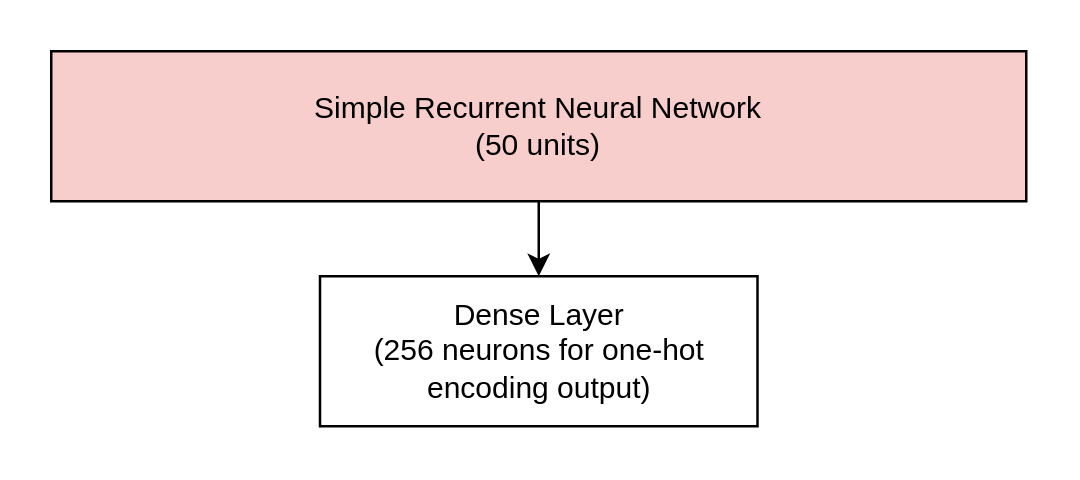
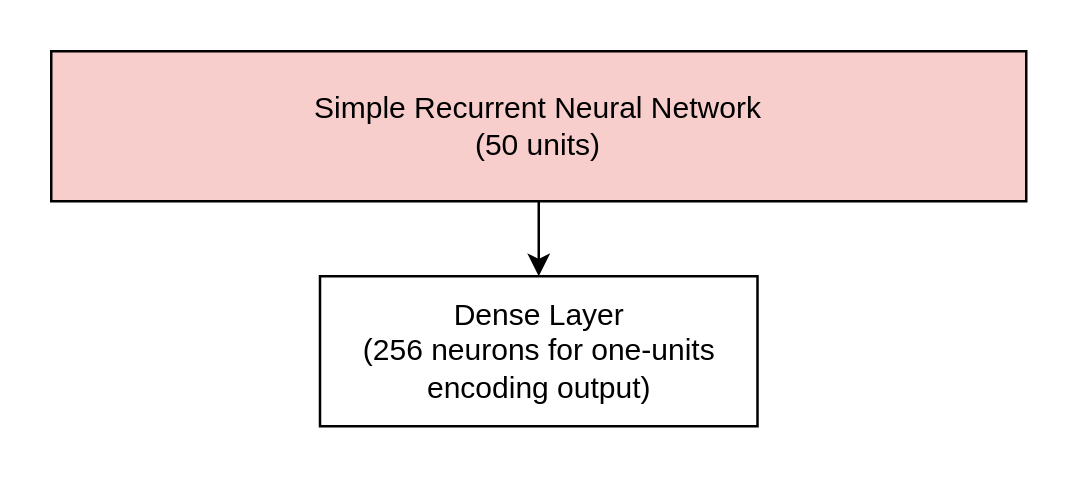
node "Dense Layer (256 neurons for one-hot encoding output)": label "Dense Layer (256 neurons for one-hot encoding output)" -> "Dense Layer (256 neurons for one-units encoding output)"
